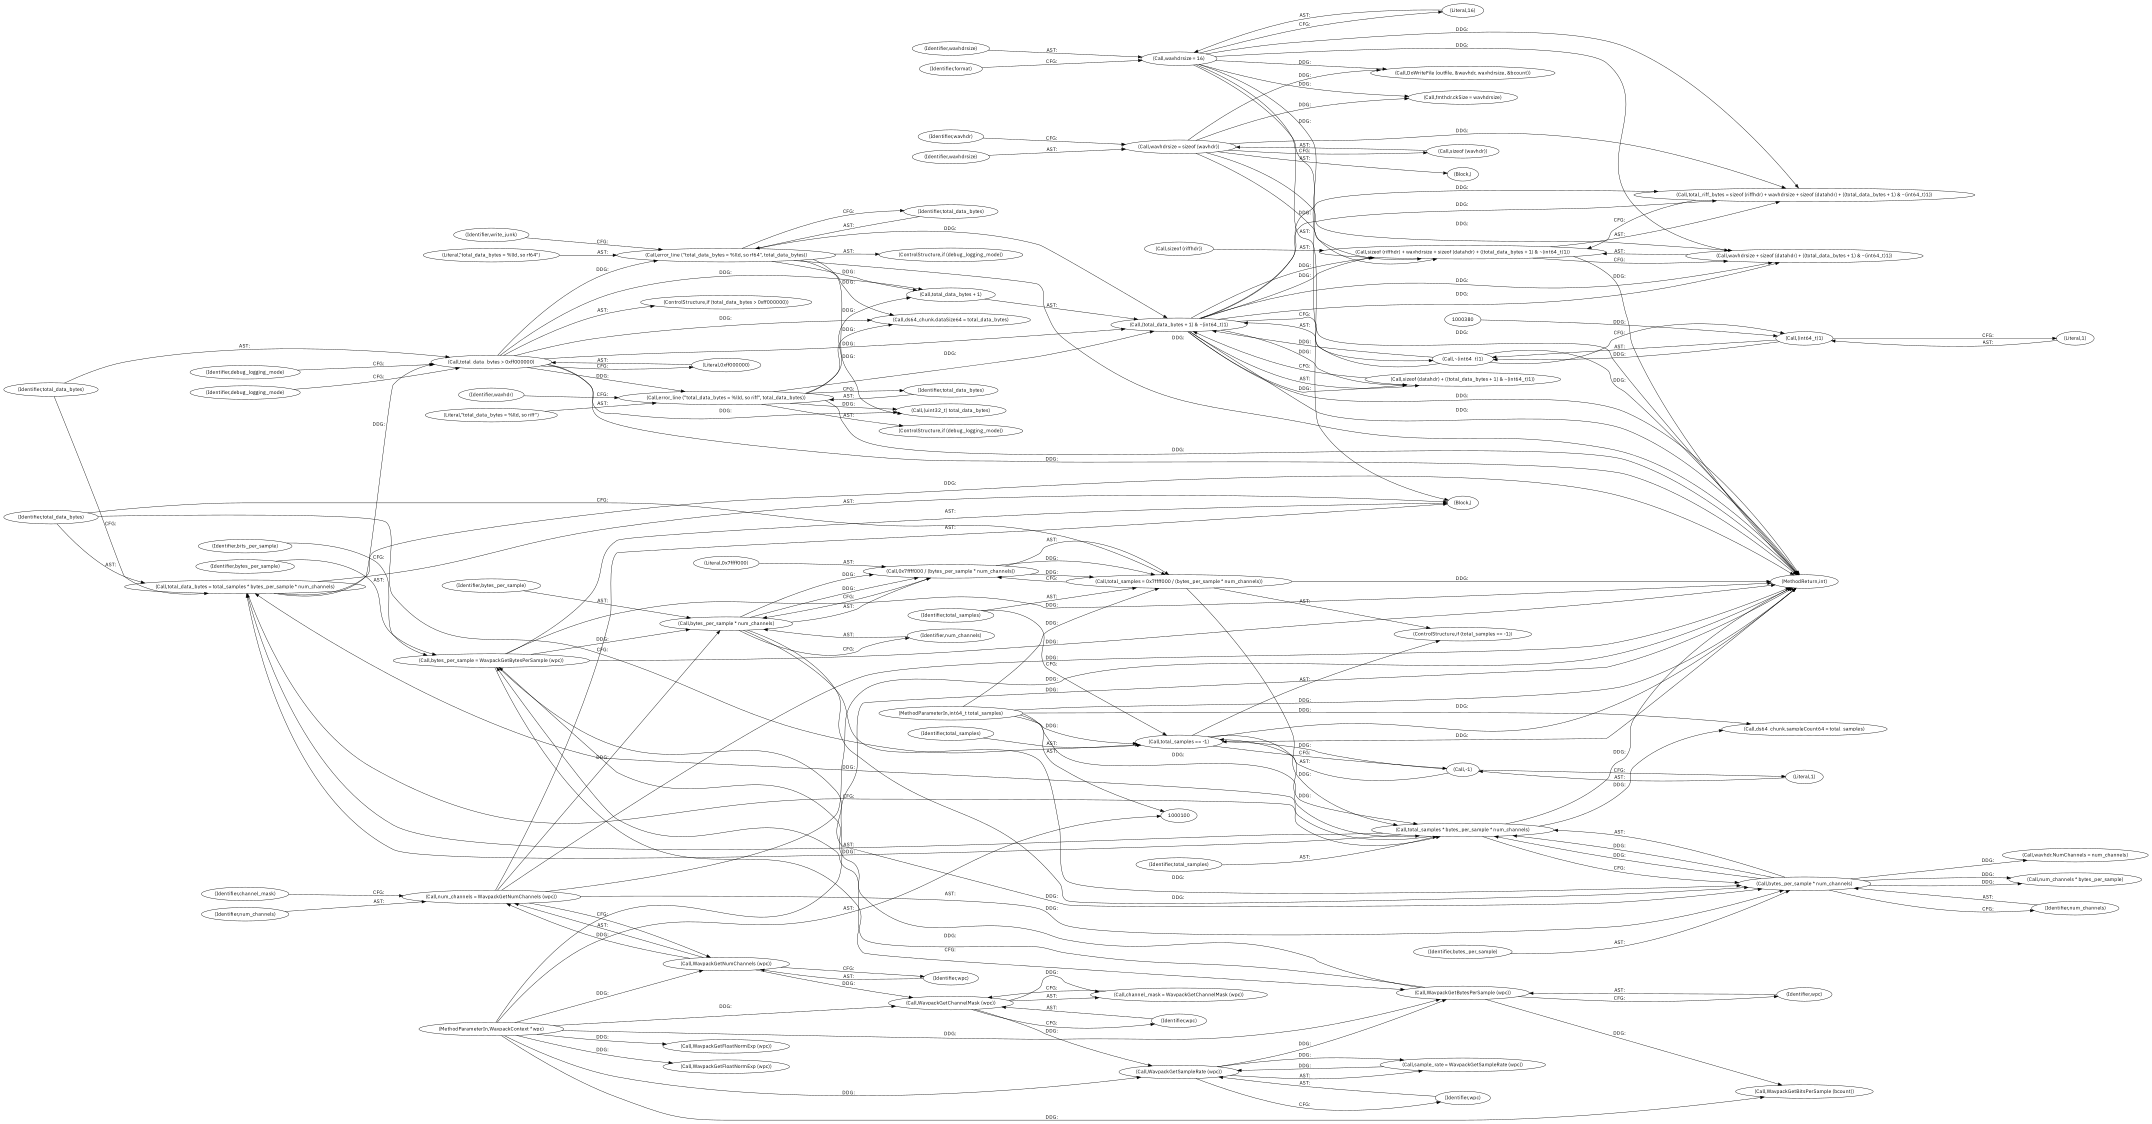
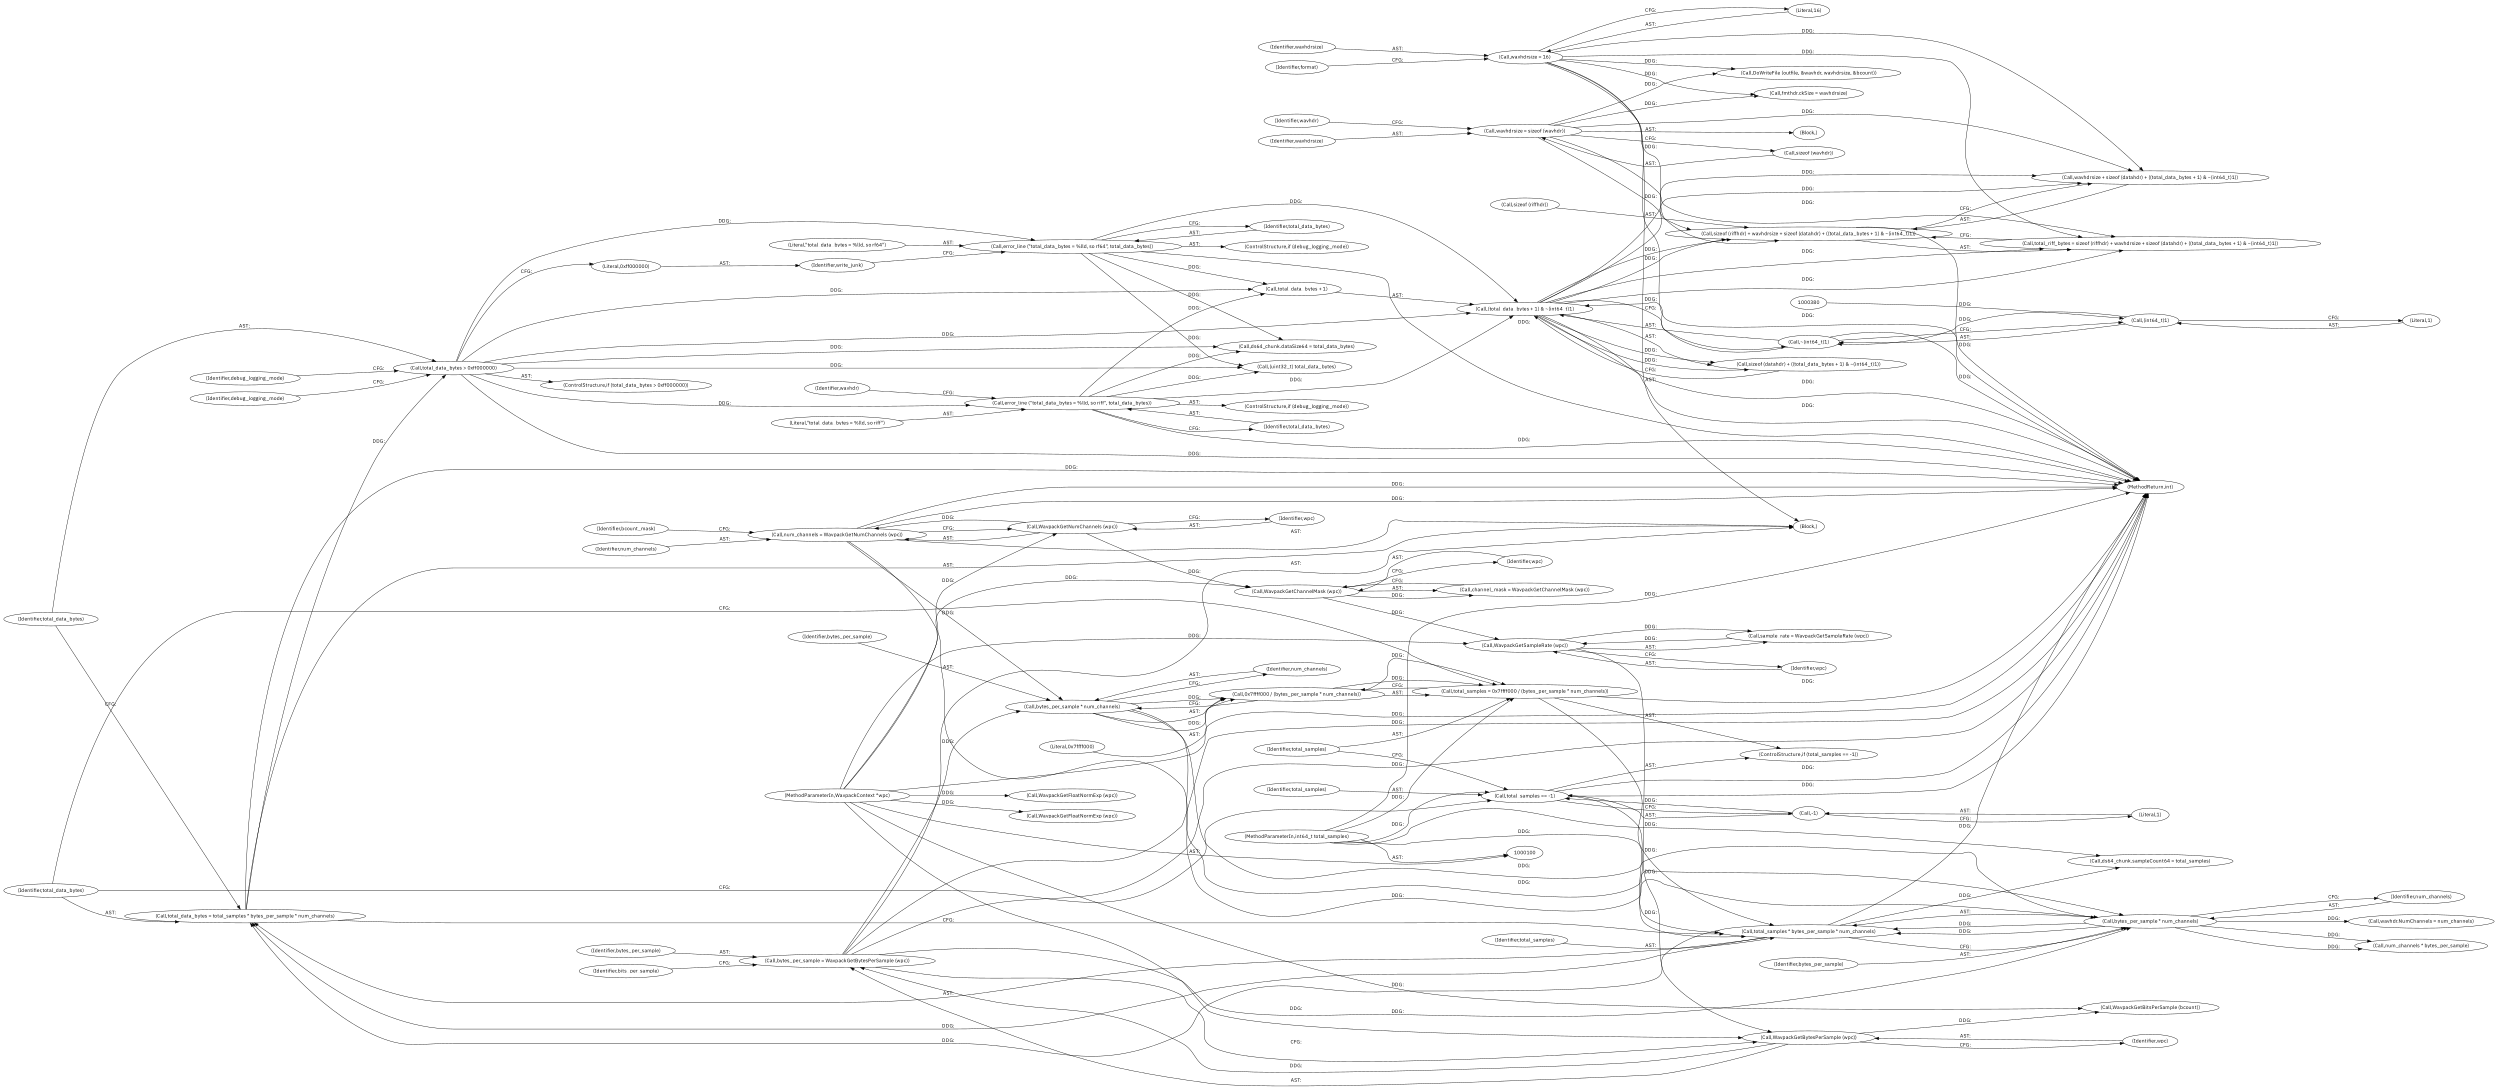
edge "(Literal,0xff000000)" -> "(Call,total_data_bytes > 0xff000000)": now "(Literal,0xff000000)" -> "(Identifier,write_junk)"
node "(Identifier,channel_mask)": label "(Identifier,channel_mask)" -> "(Identifier,bcount_mask)"
